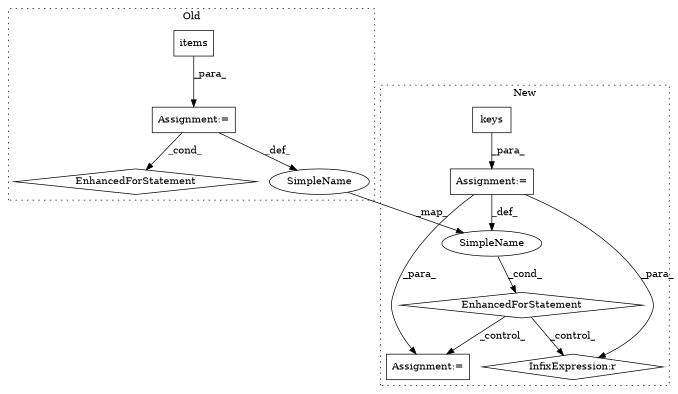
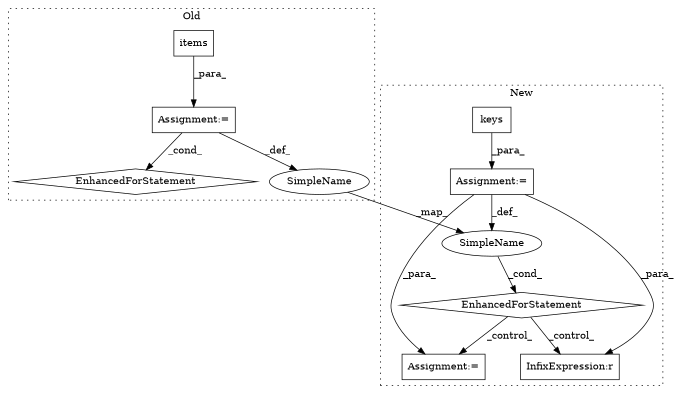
node "InfixExpression:r": shape diamond -> box
